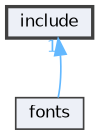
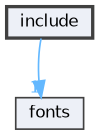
edge "fonts" -> "include": reversed
